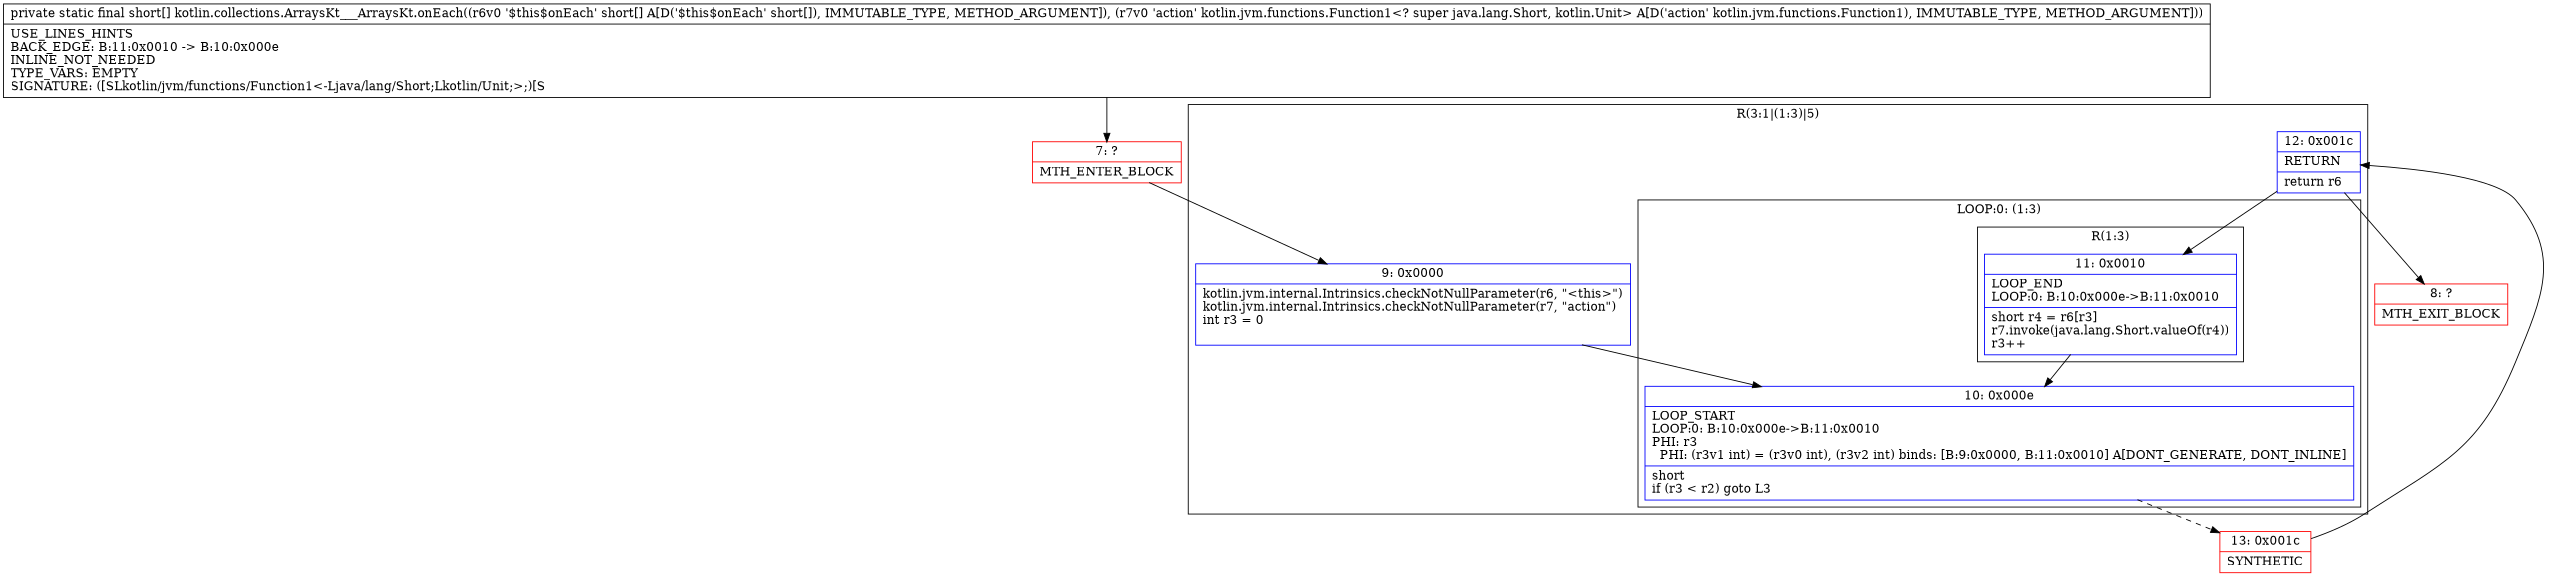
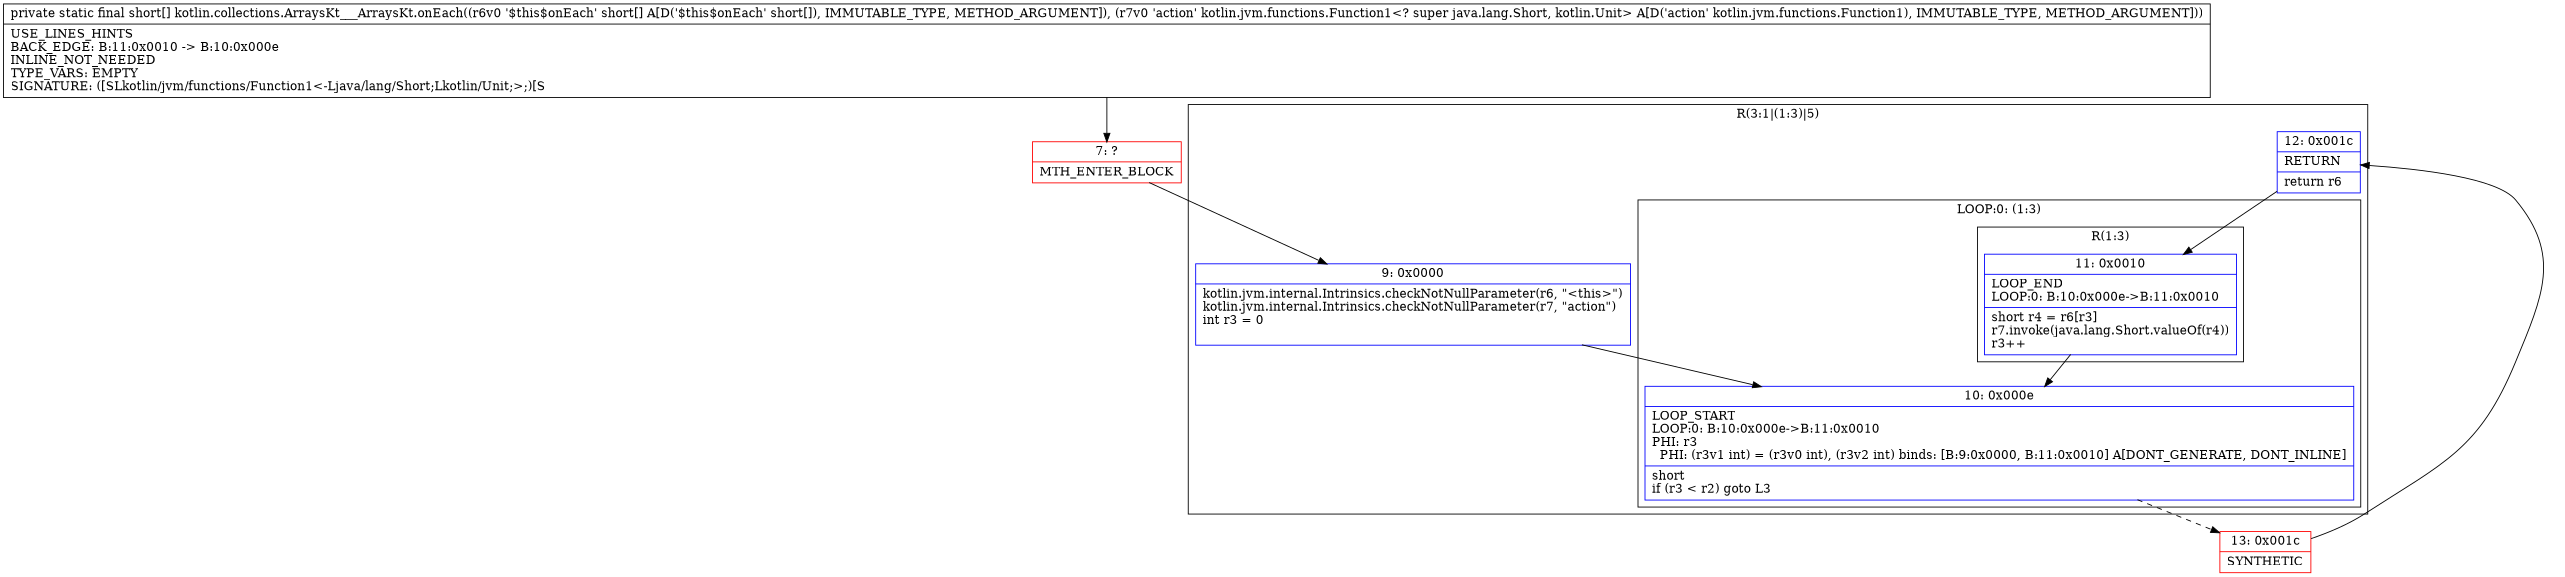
node "8: ?": removed
